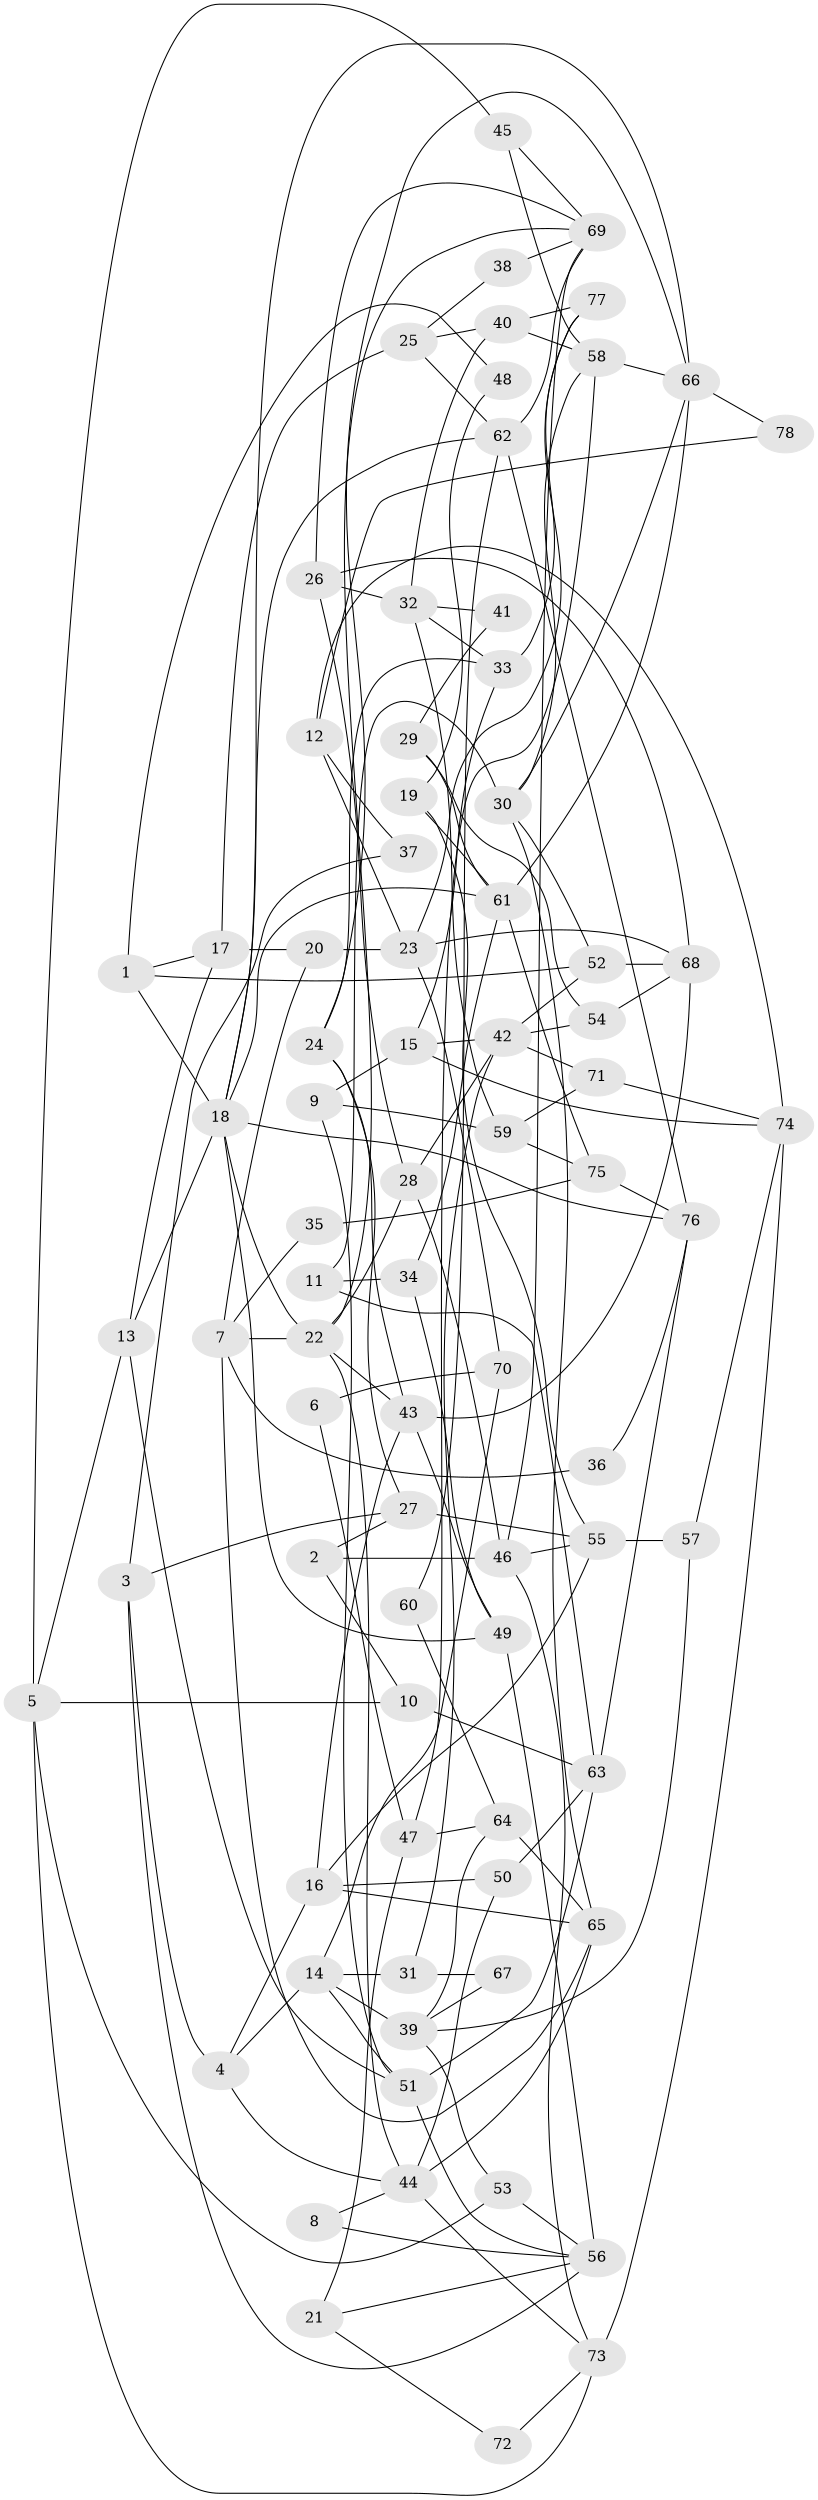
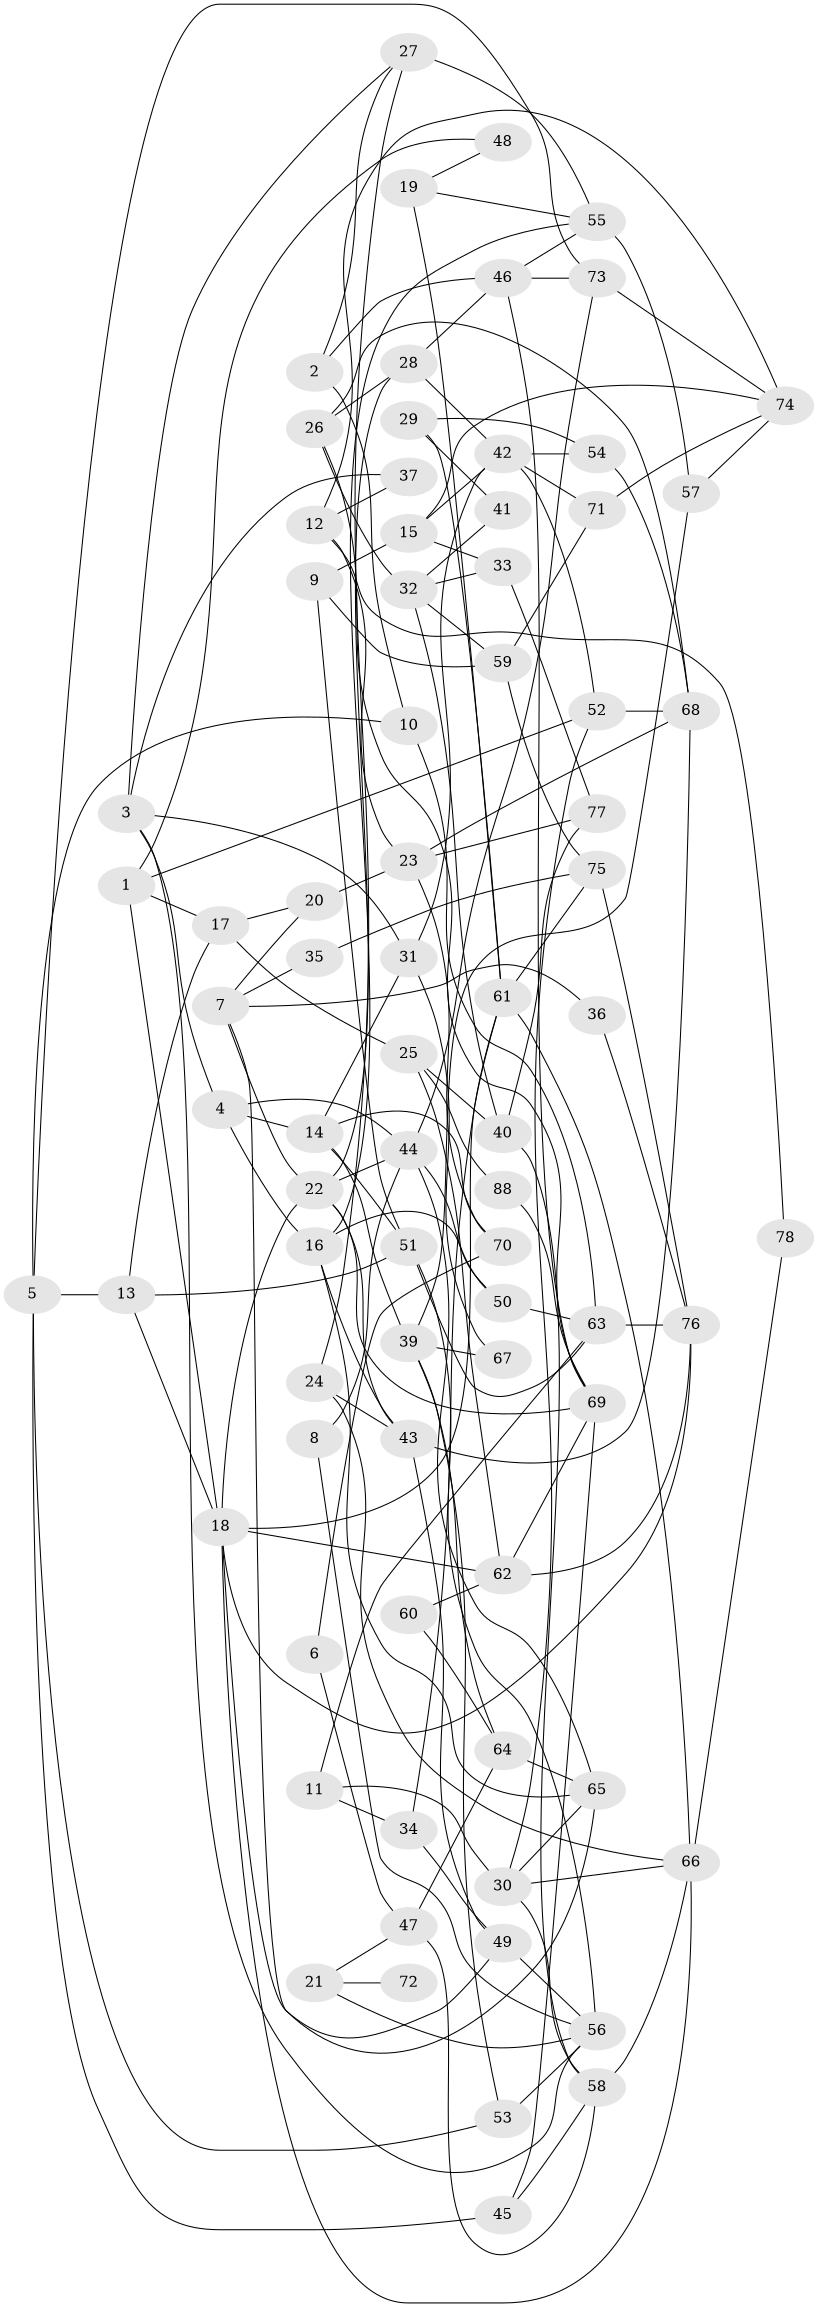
node "38": label "38" -> "88"
edge "33" -- "24": removed
edge "3" -- "31": added
edge "73" -- "72": removed
